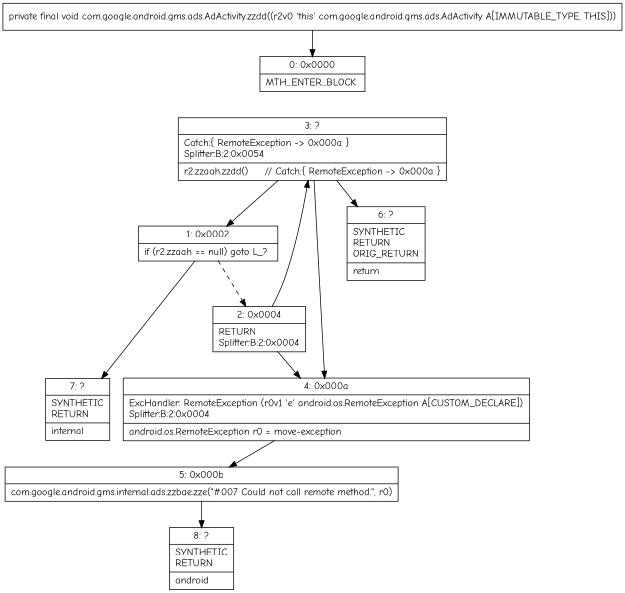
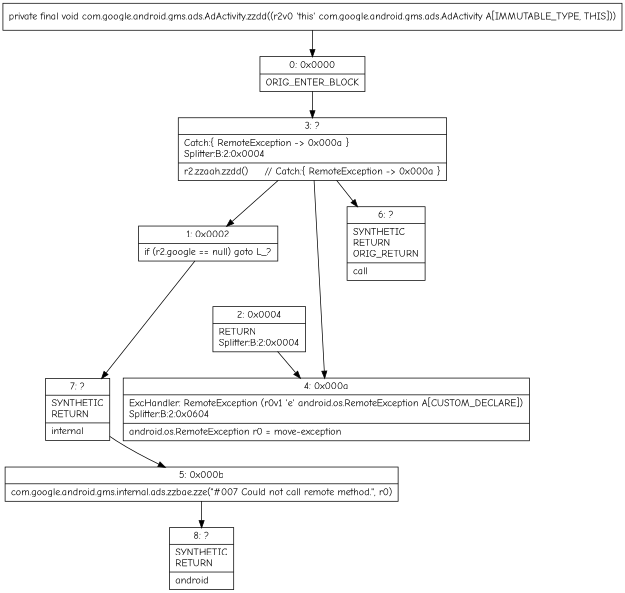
node "0: 0x0000": text "MTH_ENTER_BLOCK" -> "ORIG_ENTER_BLOCK"
node "3: ?": text "Splitter:B:2:0x0054" -> "Splitter:B:2:0x0004"
edge "2: 0x0004" -> "3: ?": now "0: 0x0000" -> "3: ?"
node "1: 0x0002": text "if (r2.zzaah == null) goto L_?" -> "if (r2.google == null) goto L_?"
node "6: ?": text "return" -> "call"
edge "1: 0x0002" -> "2: 0x0004": removed
node "4: 0x000a": text "Splitter:B:2:0x0004" -> "Splitter:B:2:0x0604"
edge "4: 0x000a" -> "5: 0x000b": now "7: ?" -> "5: 0x000b"
